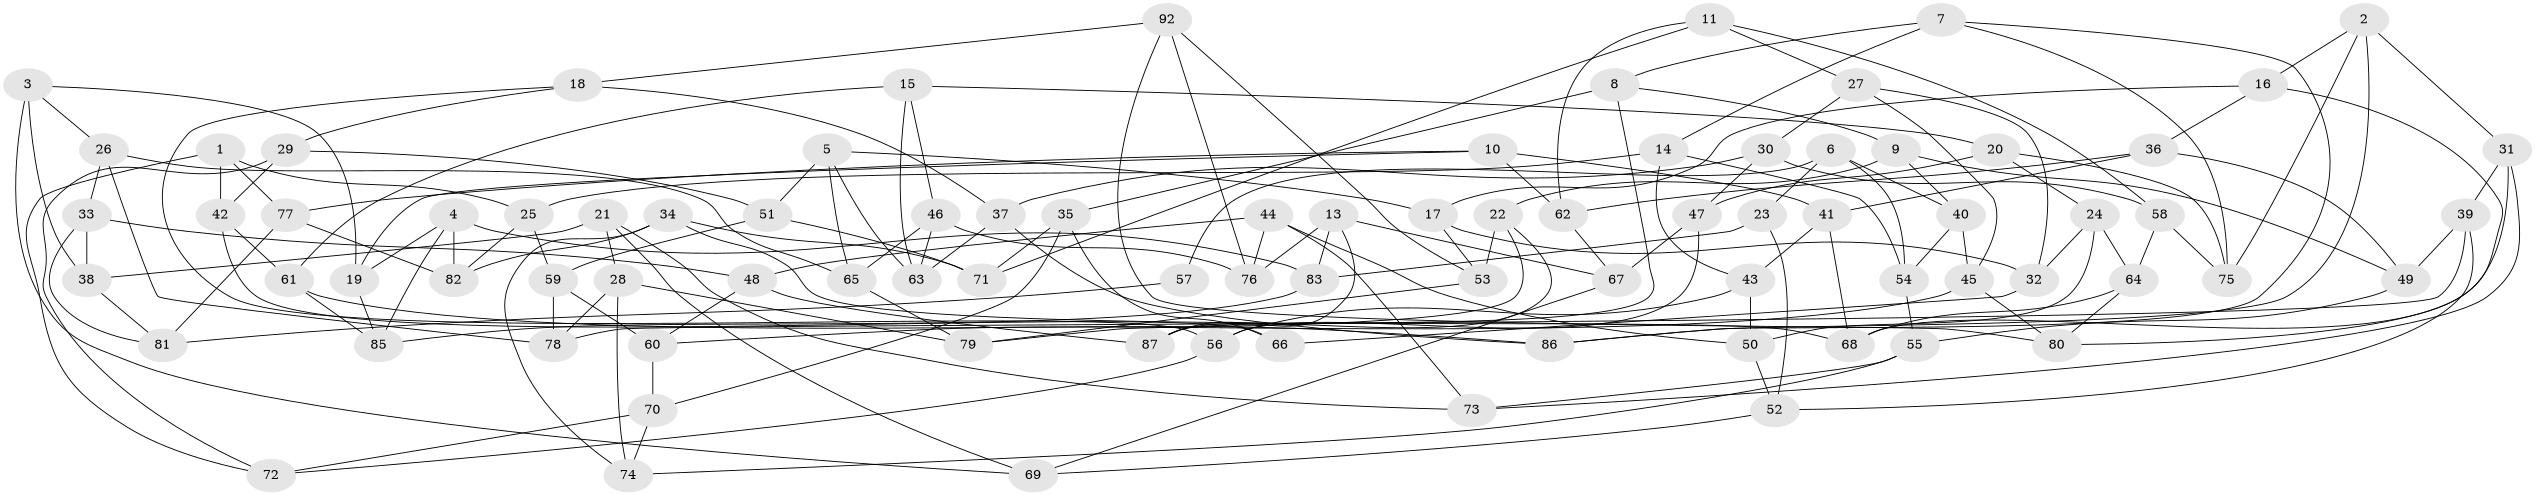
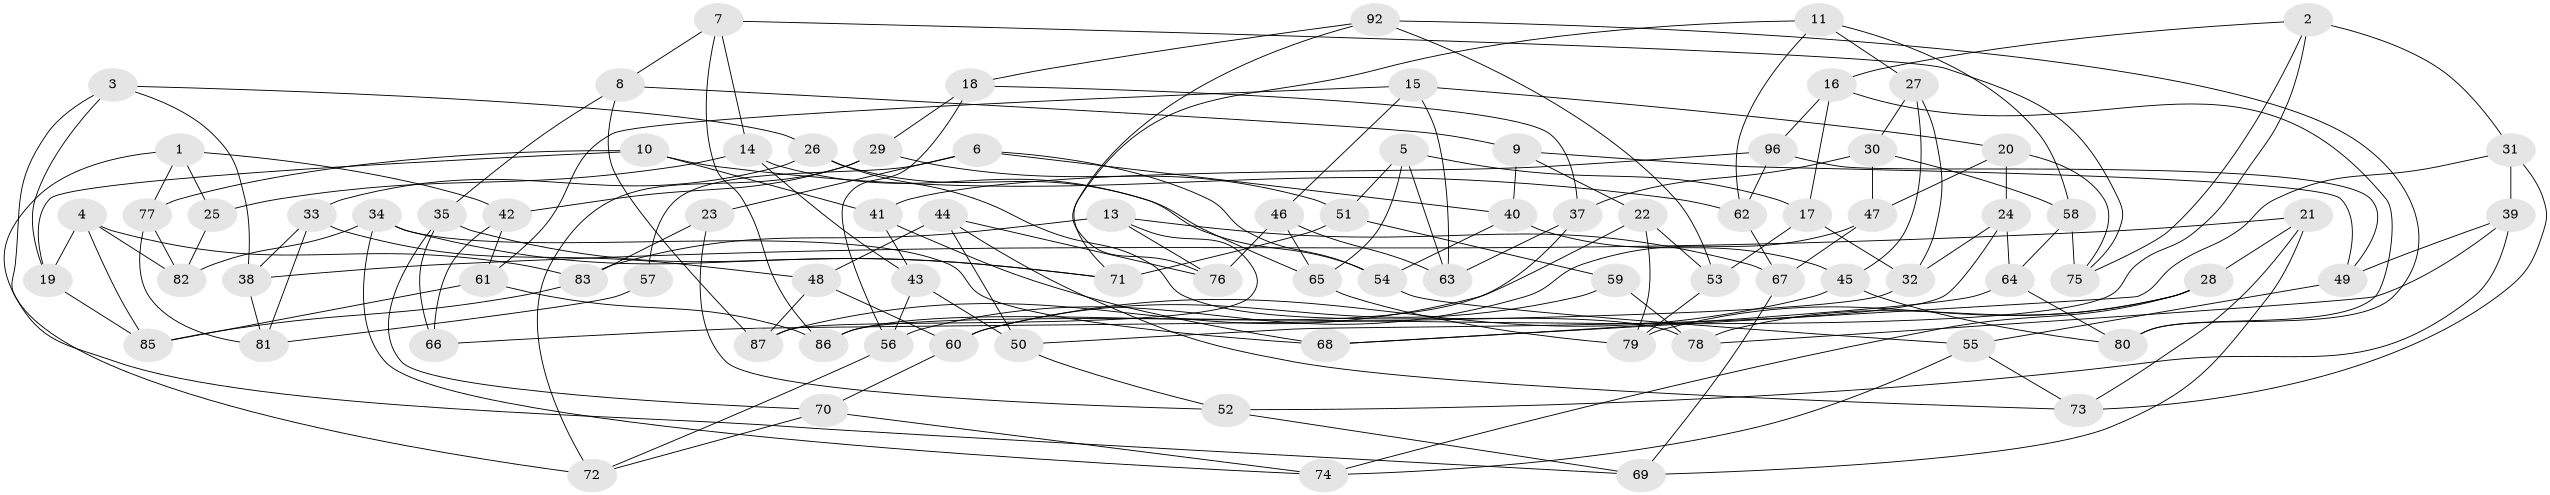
node "36": label "36" -> "96"
edge "25" -- "59": removed
